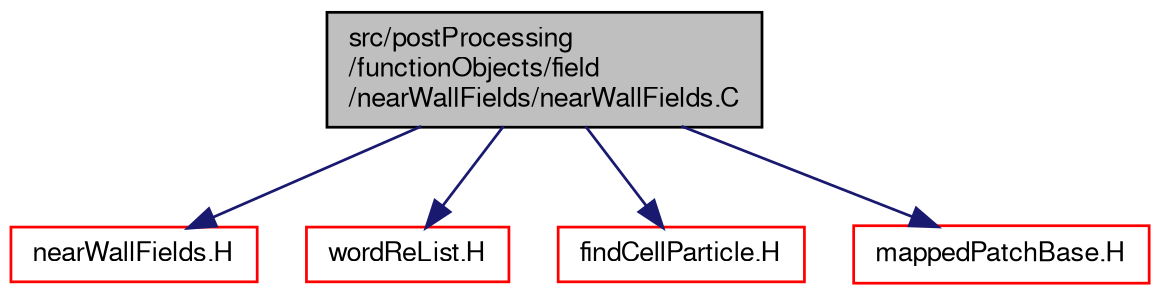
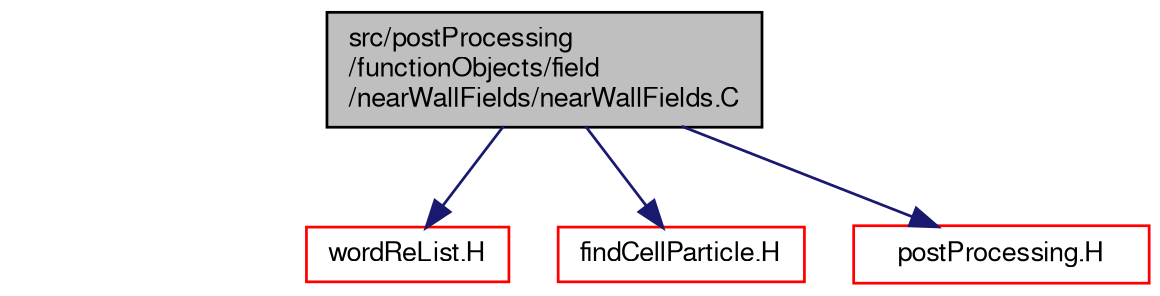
node "nearWallFields.H": removed
node "mappedPatchBase.H": label "mappedPatchBase.H" -> "postProcessing.H"
